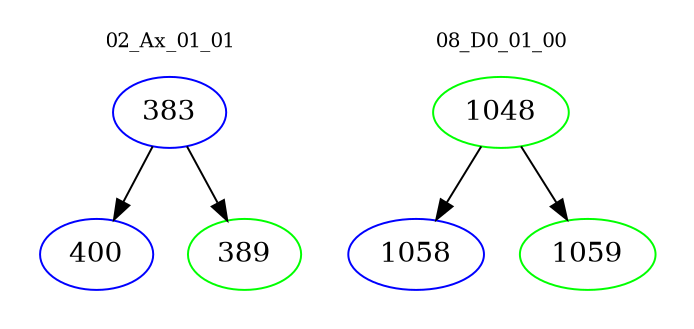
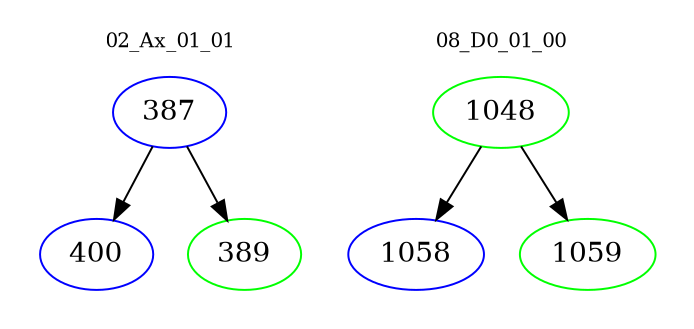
node "383": label "383" -> "387"
